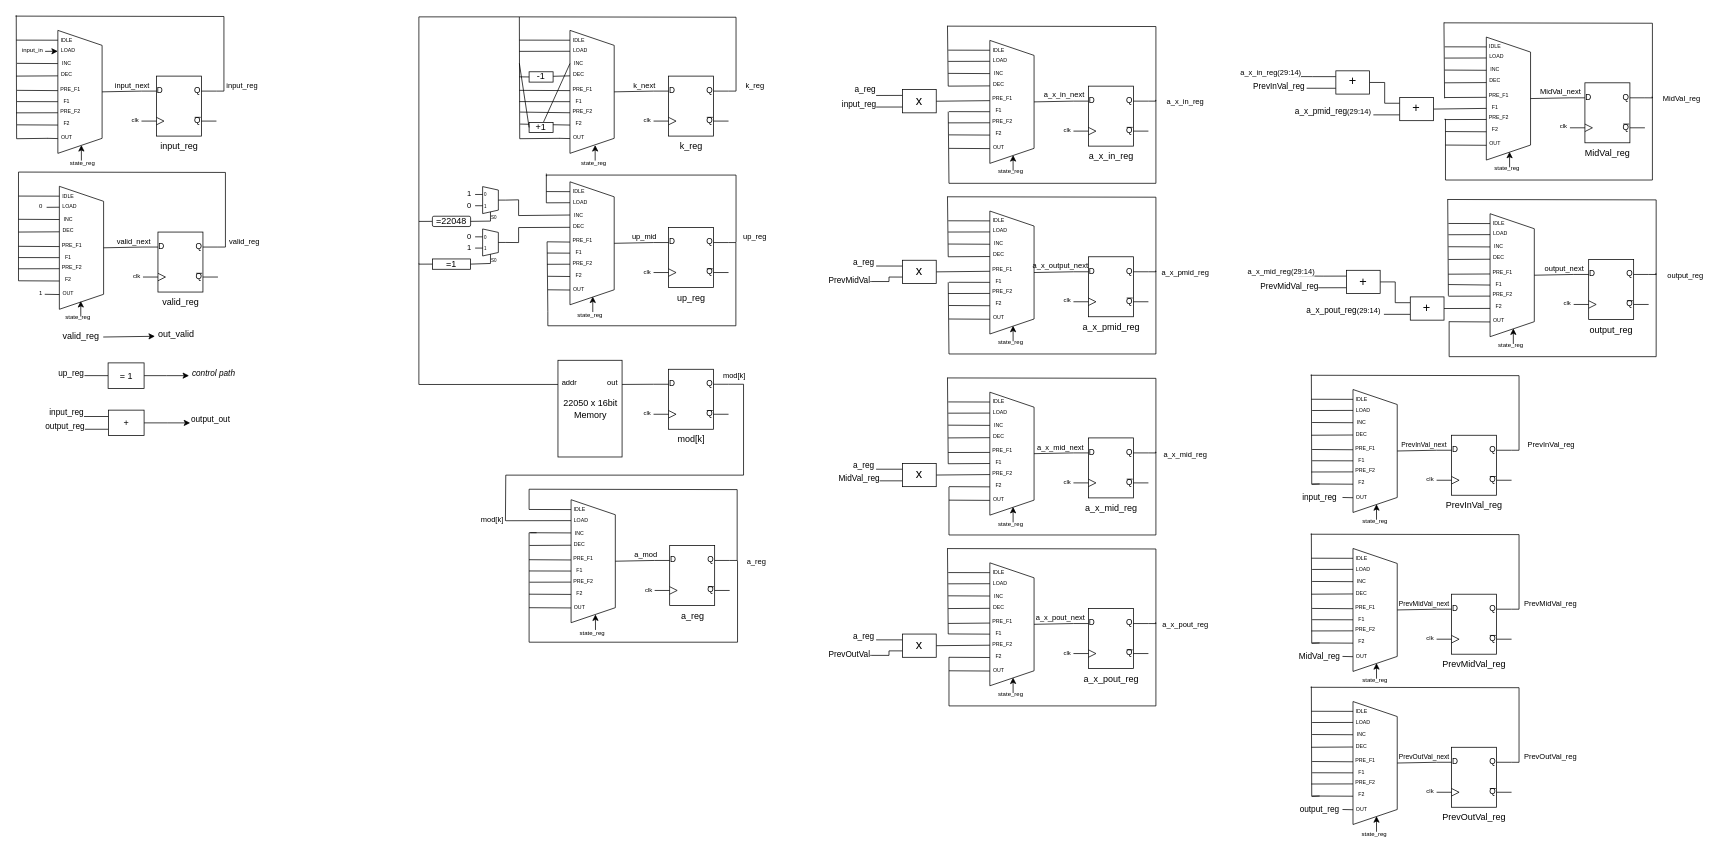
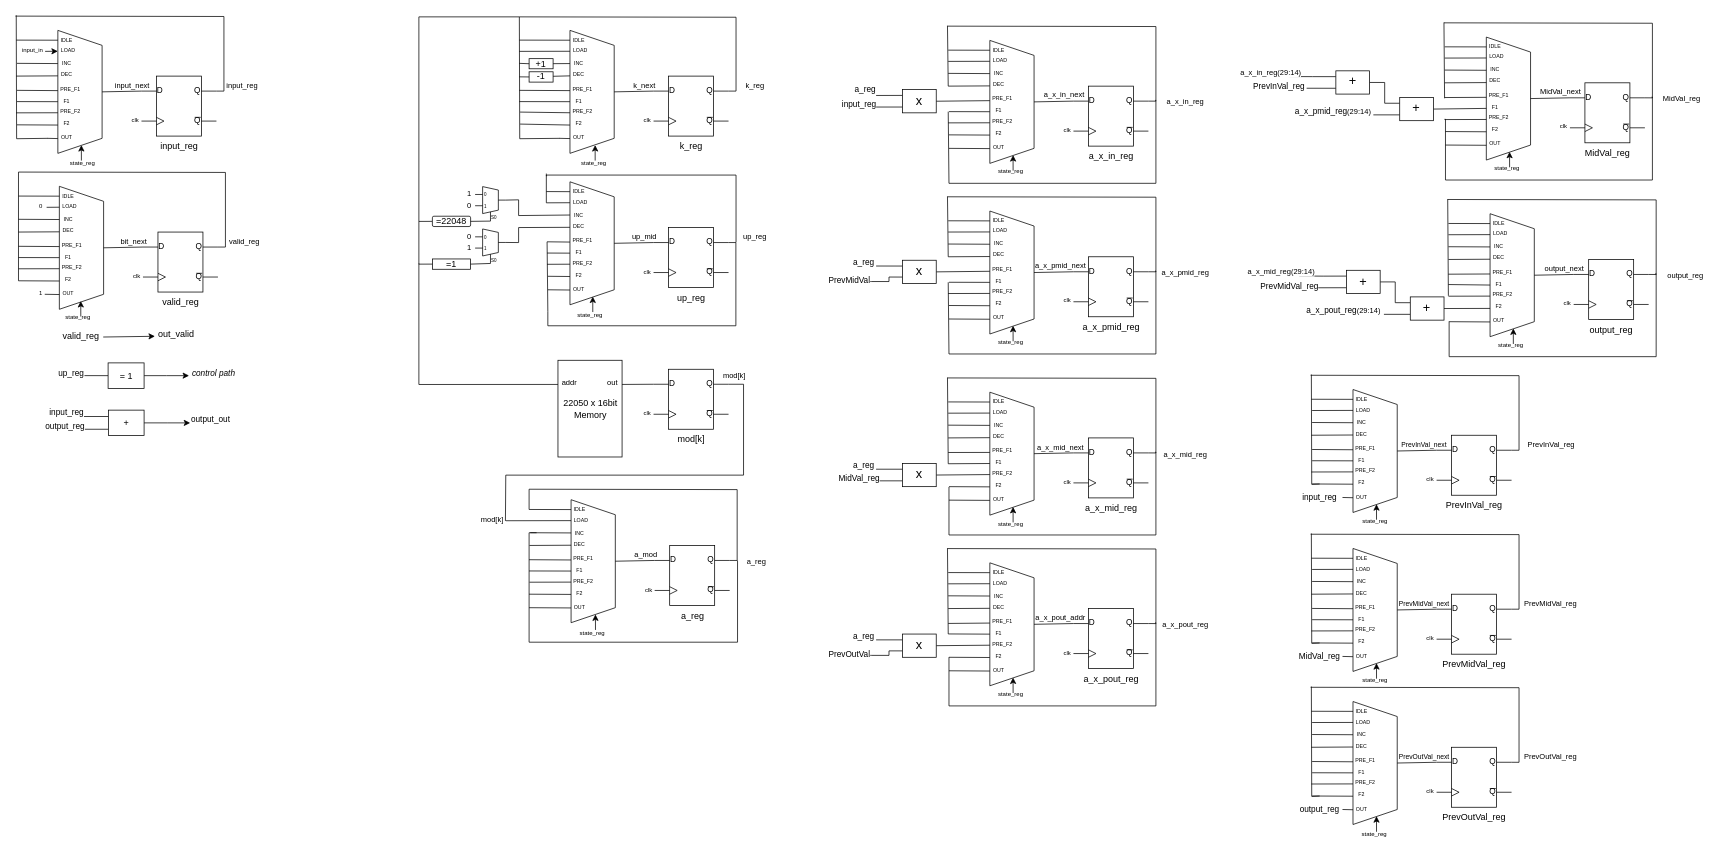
node "+1": moved (541, 128) -> (541, 64)
node "valid_next": label "valid_next" -> "bit_next"
node "a_x_output_next": label "a_x_output_next" -> "a_x_pmid_next"
node "a_x_pout_next": label "a_x_pout_next" -> "a_x_pout_addr"
